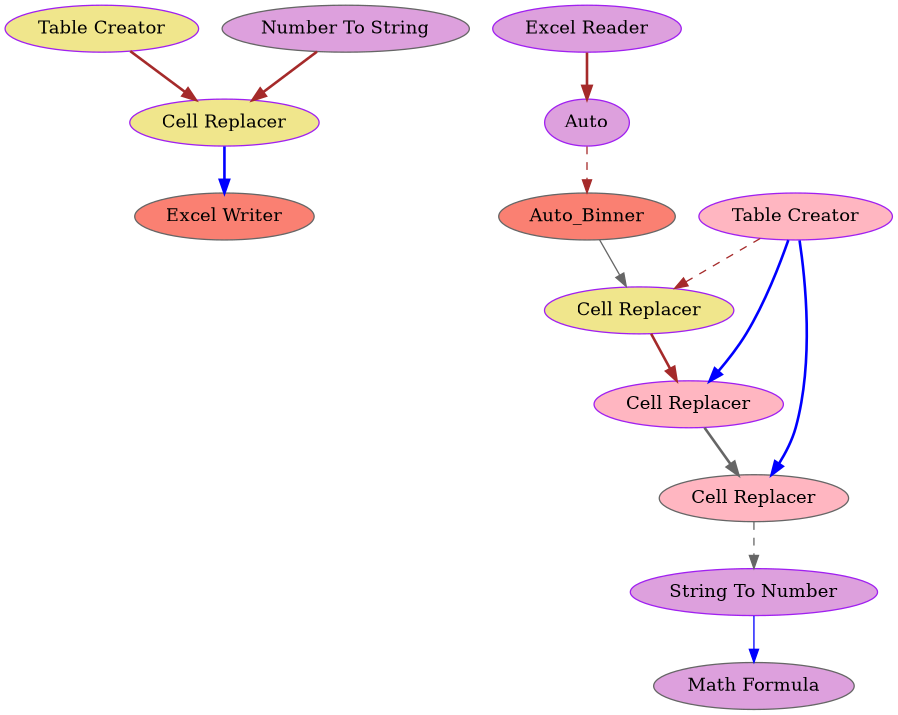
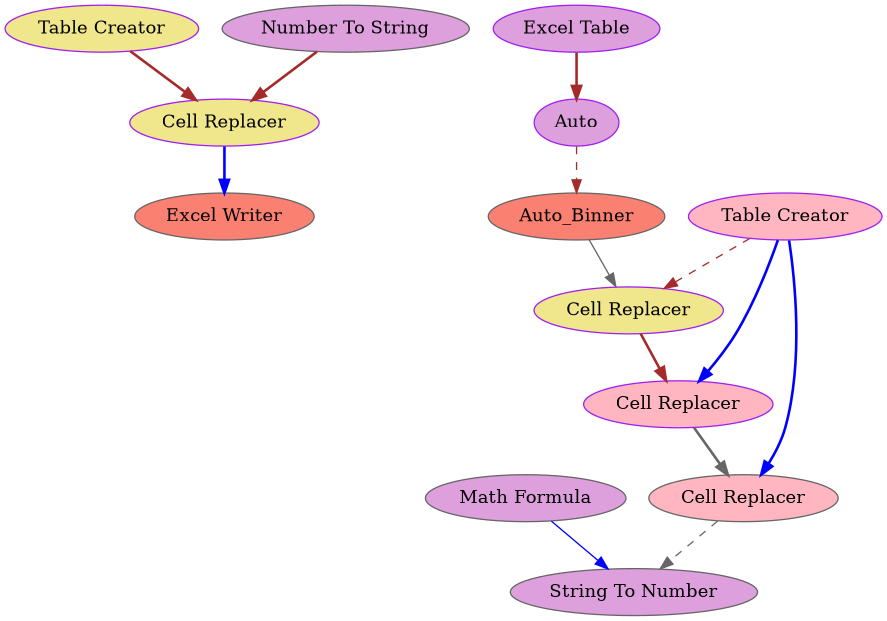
node "Excel Reader": label "Excel Reader" -> "Excel Table"
node "String To Number": color purple -> gray40
edge "String To Number" -> "Math Formula": reversed
